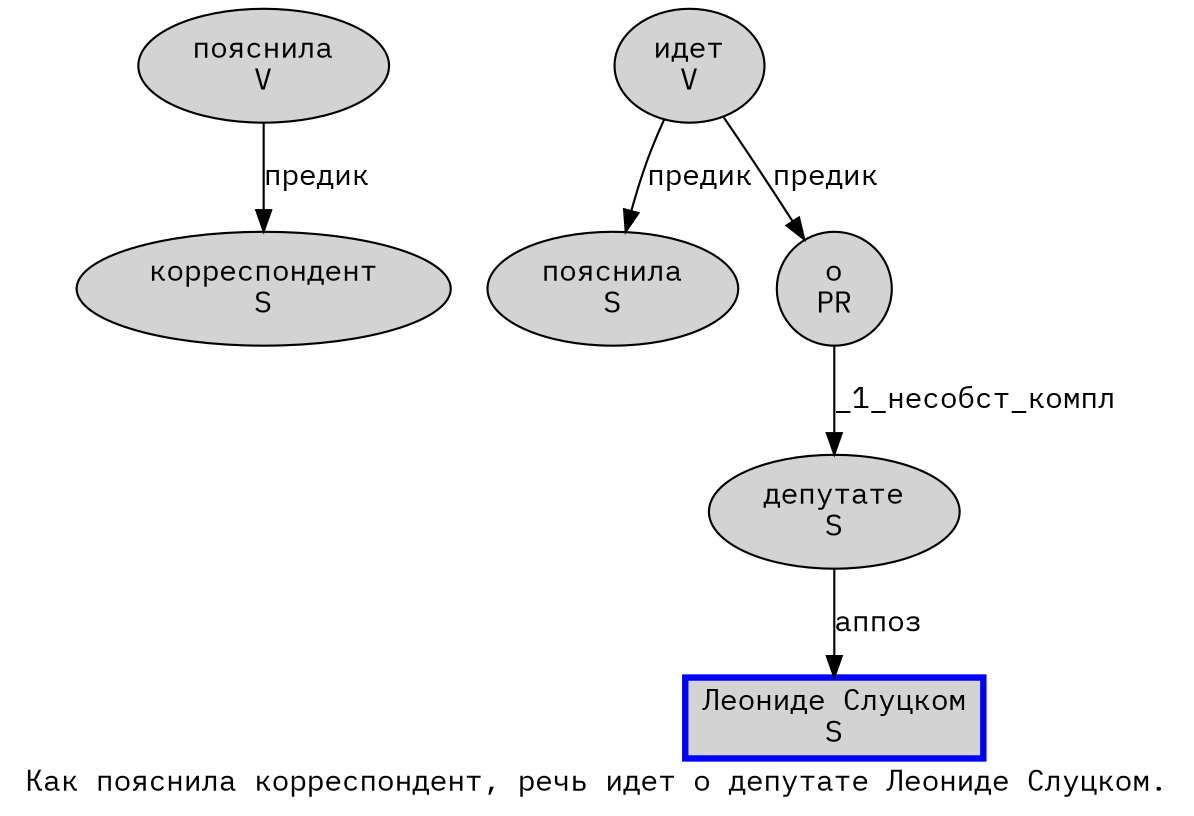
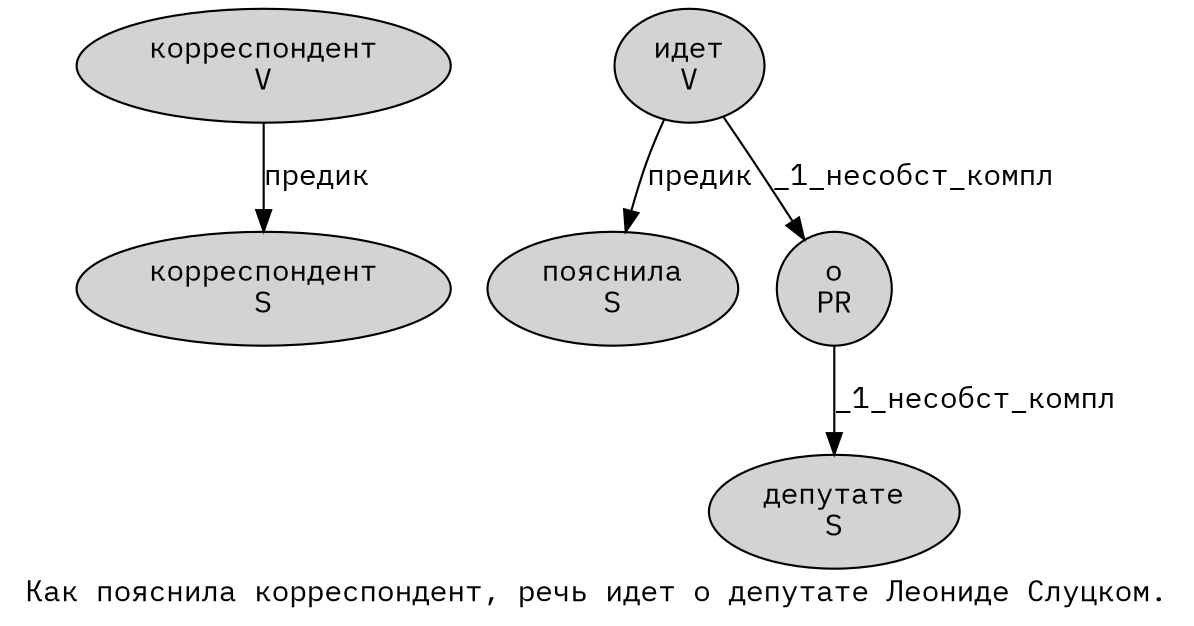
node "пояснила V": label "пояснила V" -> "корреспондент V"
edge "идет V" -> "о PR": label "предик" -> "_1_несобст_компл"
node "Леониде Слуцком S": removed
